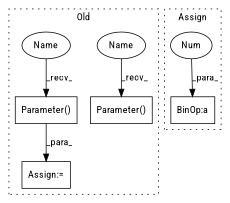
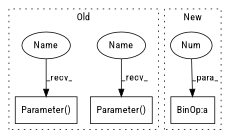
cluster "Assign": label "Assign" -> "New"
node "Assign:=": removed
